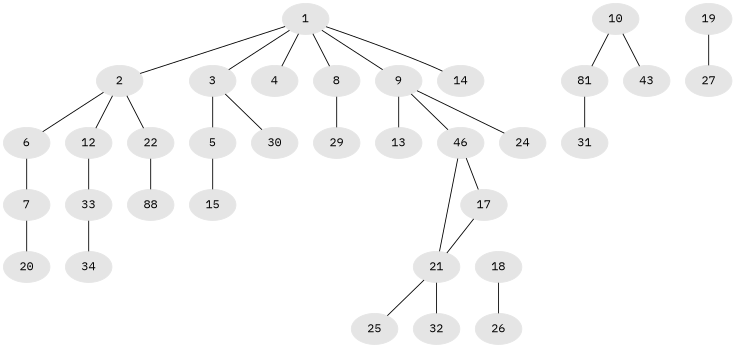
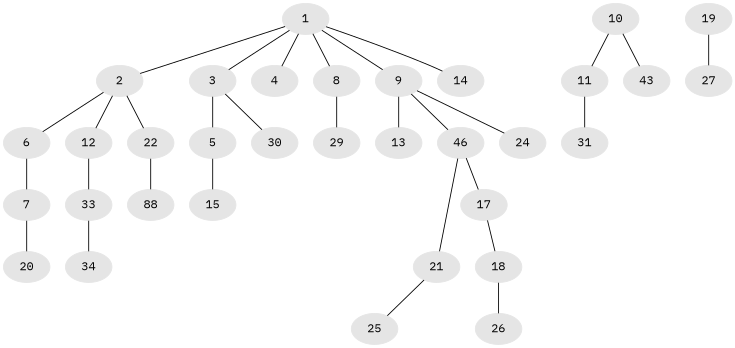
node "81": label "81" -> "11"
edge "17" -- "21": now "17" -- "18"
node "32": removed
